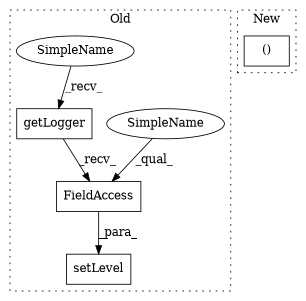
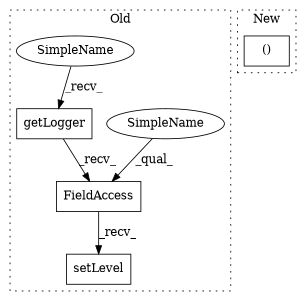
edge "FieldAccess" -> "setLevel": label "_para_" -> "_recv_"
